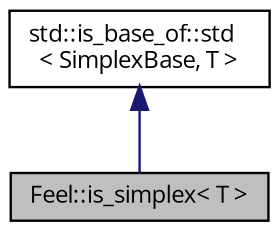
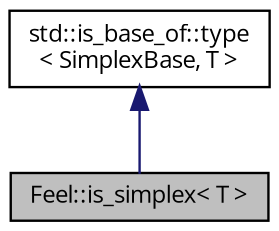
node "std::is_base_of::std < SimplexBase, T >": label "std::is_base_of::std < SimplexBase, T >" -> "std::is_base_of::type < SimplexBase, T >"
